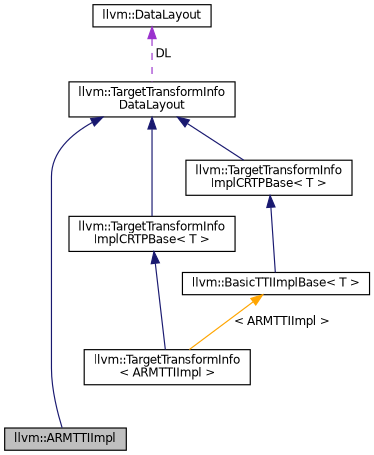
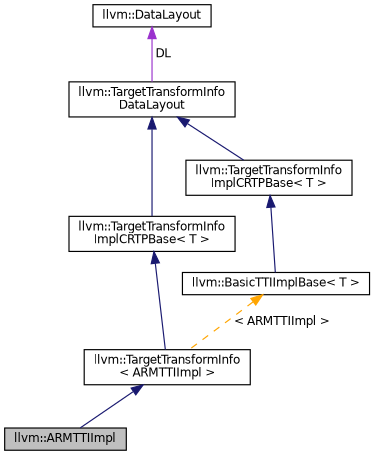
edge "llvm::TargetTransformInfo DataLayout" -> "llvm::DataLayout": style dashed -> solid
edge "llvm::ARMTTIImpl" -> "llvm::TargetTransformInfo DataLayout": now "llvm::ARMTTIImpl" -> "llvm::TargetTransformInfo < ARMTTIImpl >"
edge "llvm::TargetTransformInfo < ARMTTIImpl >" -> "llvm::BasicTTIImplBase< T >": style solid -> dashed
